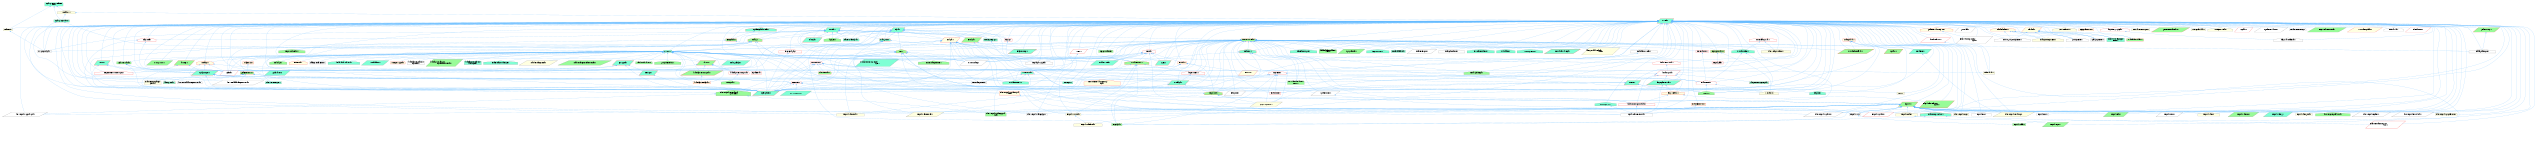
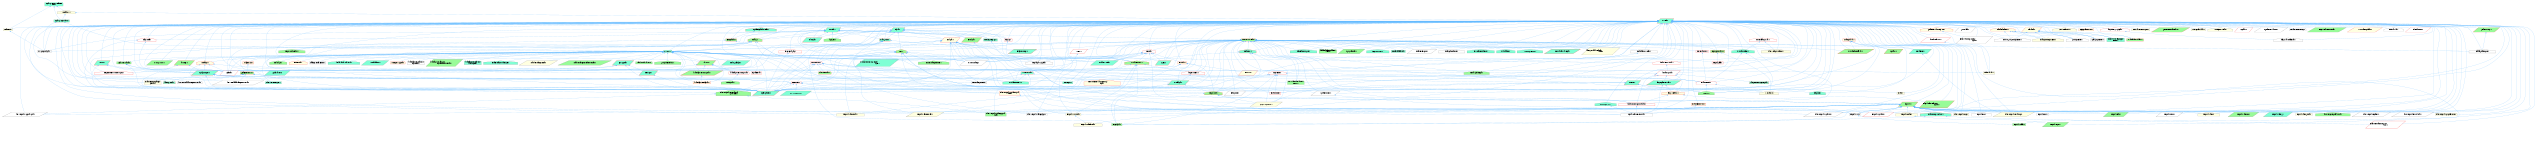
node "SResponsiveGridPanel.h": removed
node "SScalabilitySettings.h": removed
node "SCSDiff.h": label "SCSDiff.h" -> "Event.h"
